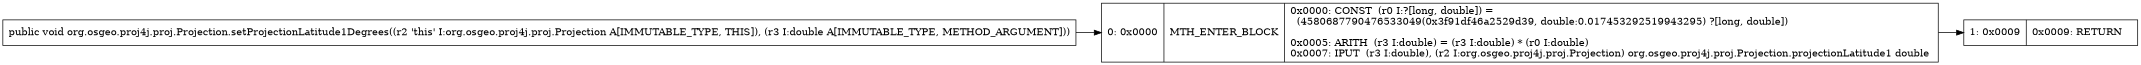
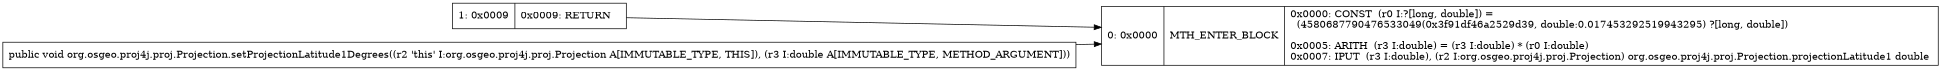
edge "0: 0x0000" -> "1: 0x0009": reversed
